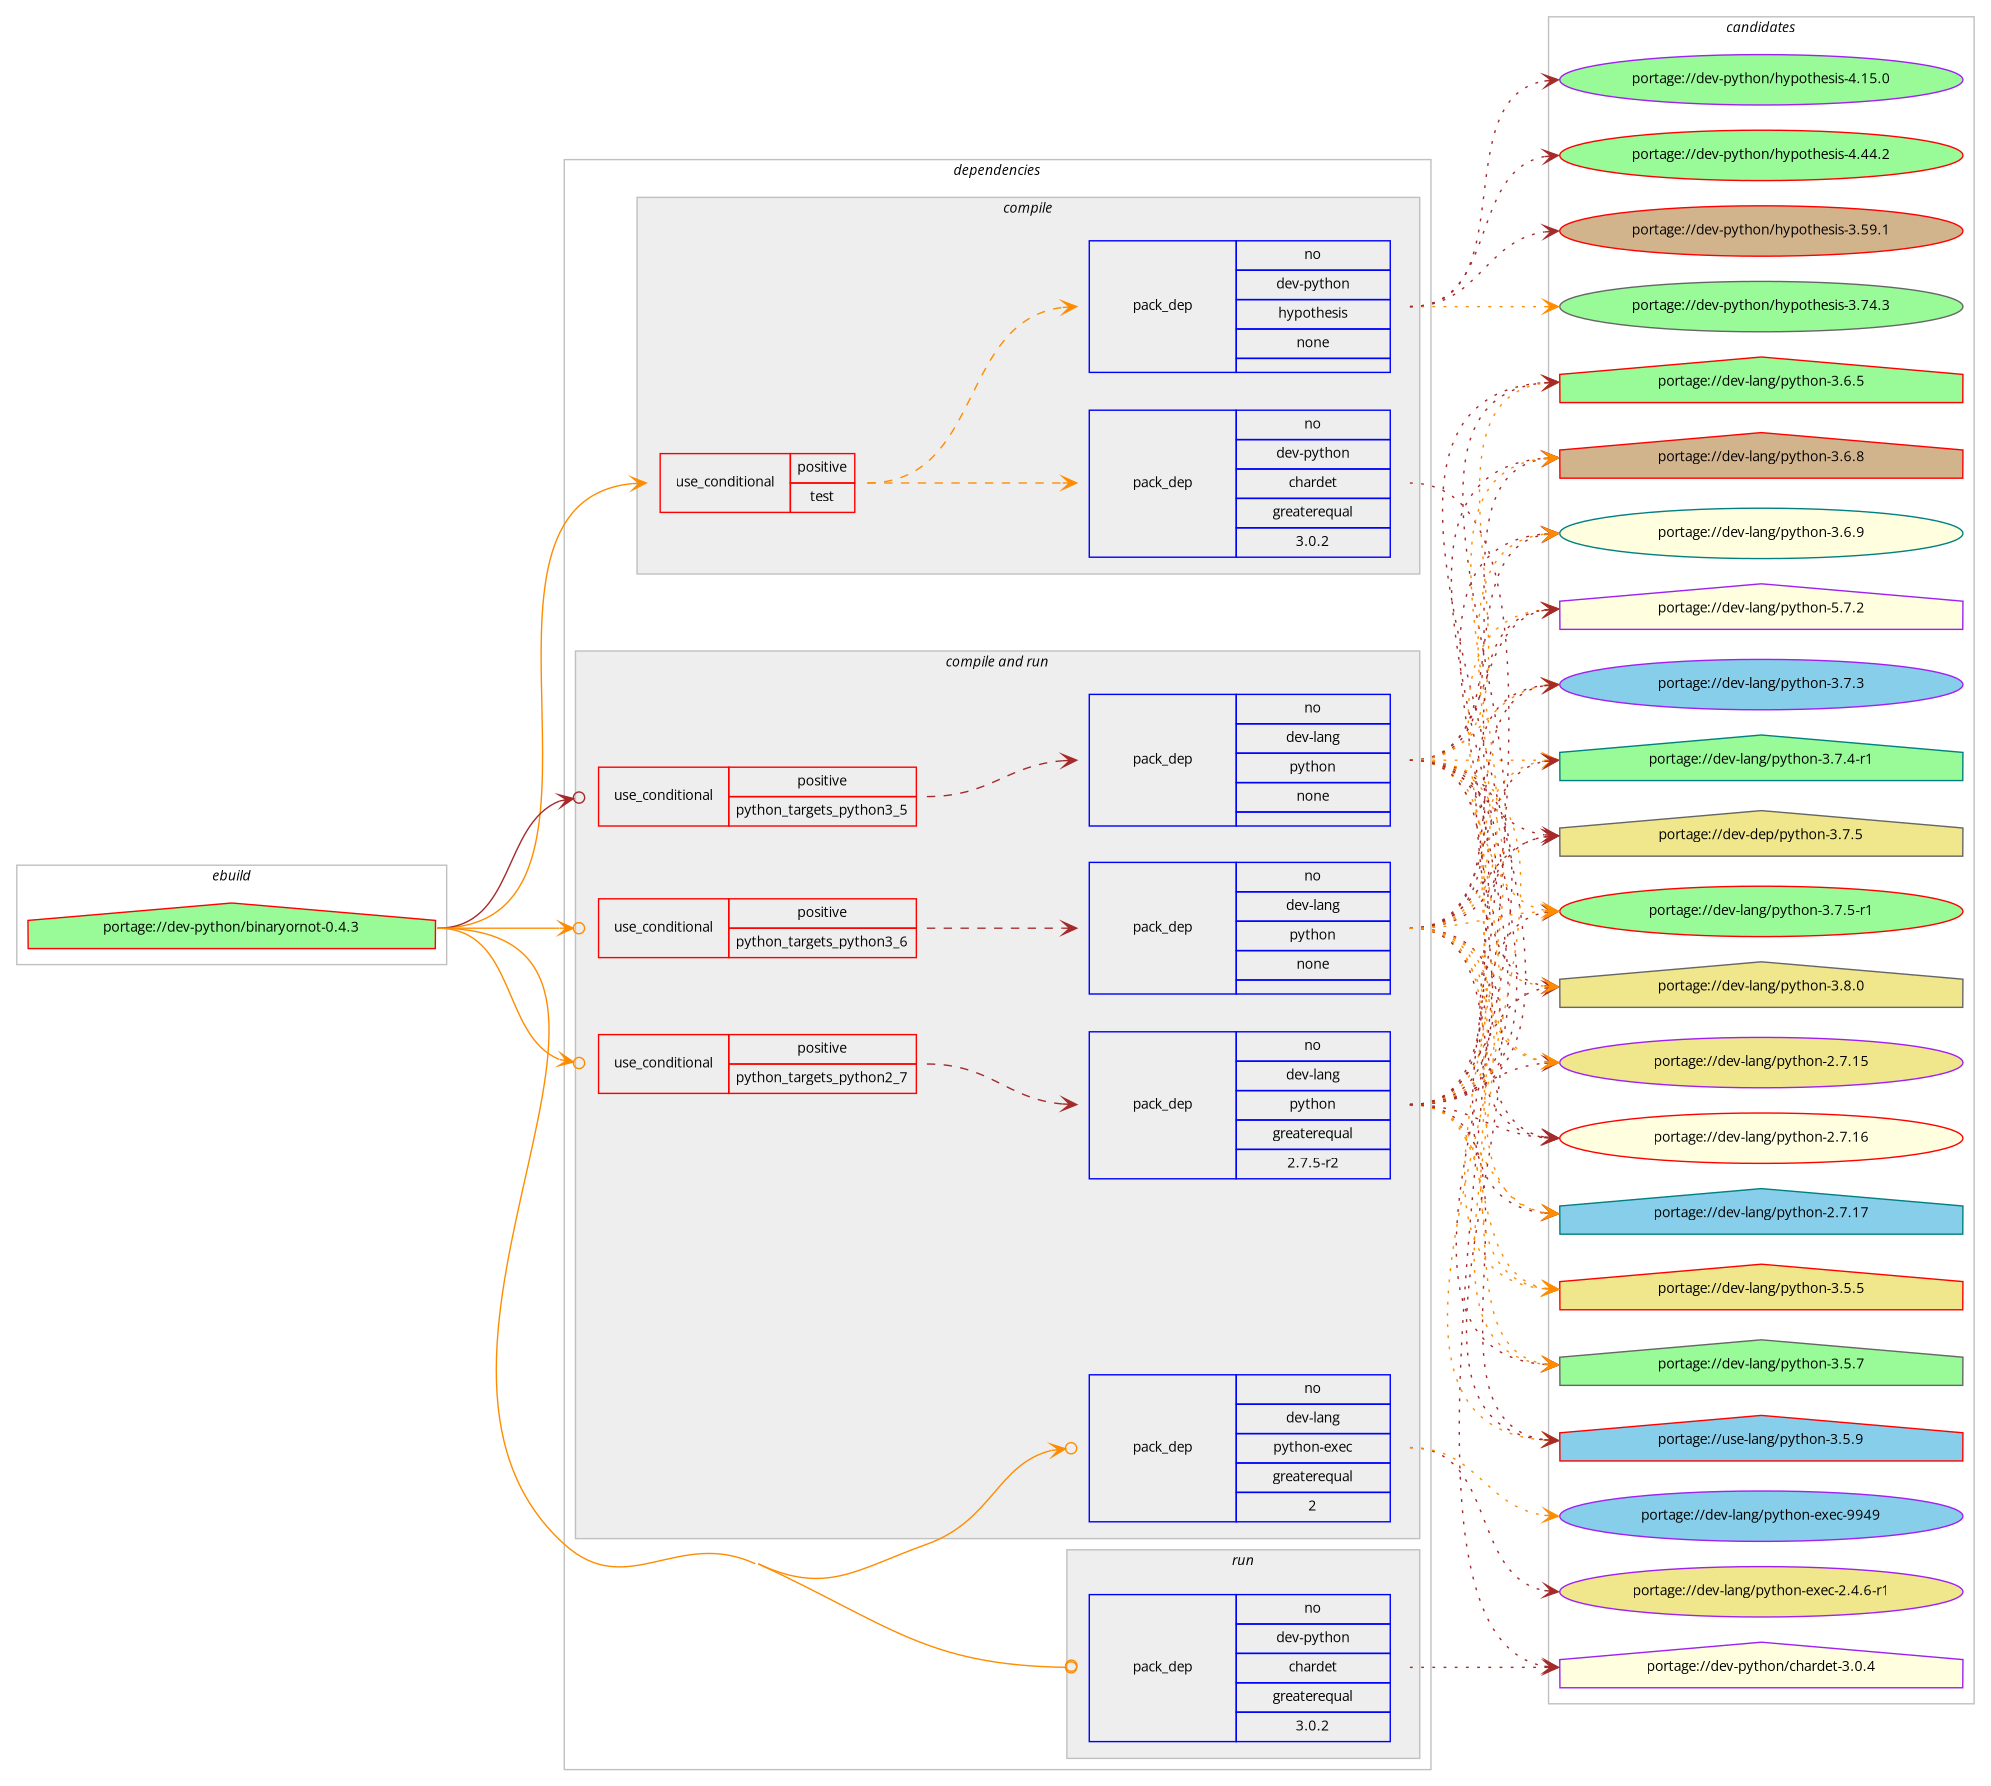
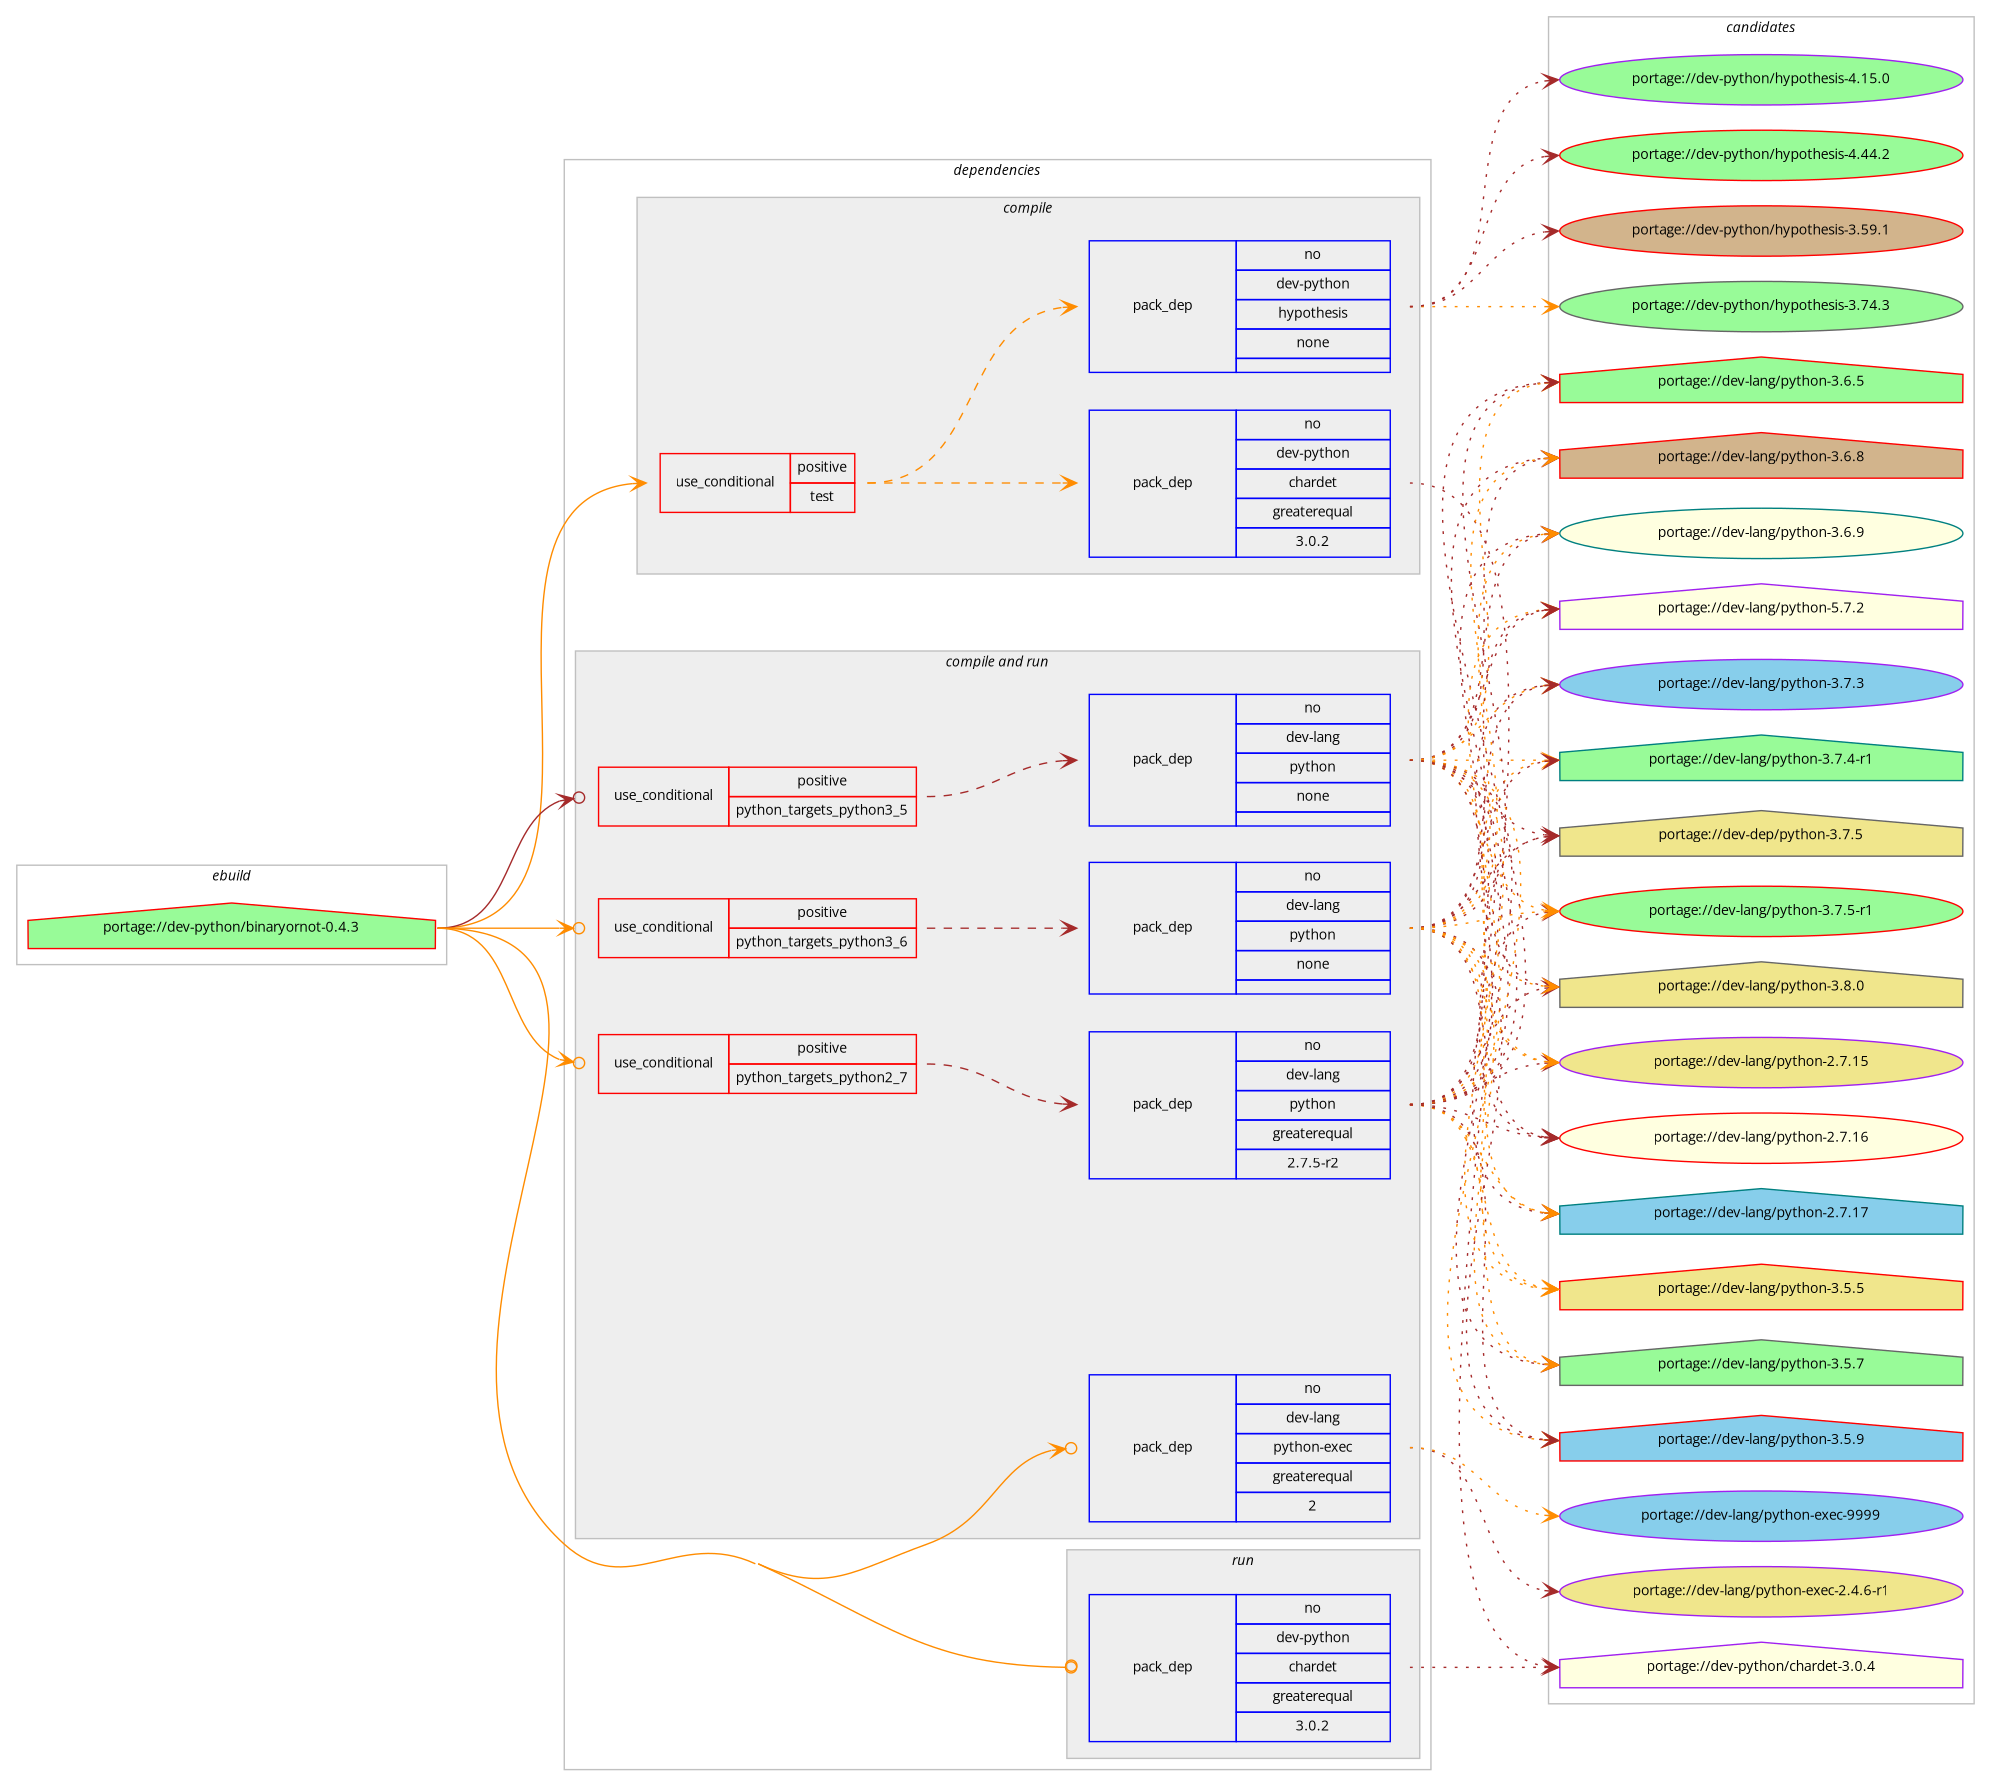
node "portage://use-lang/python-3.5.9": label "portage://use-lang/python-3.5.9" -> "portage://dev-lang/python-3.5.9"
node "portage://dev-lang/python-exec-9949": label "portage://dev-lang/python-exec-9949" -> "portage://dev-lang/python-exec-9999"
